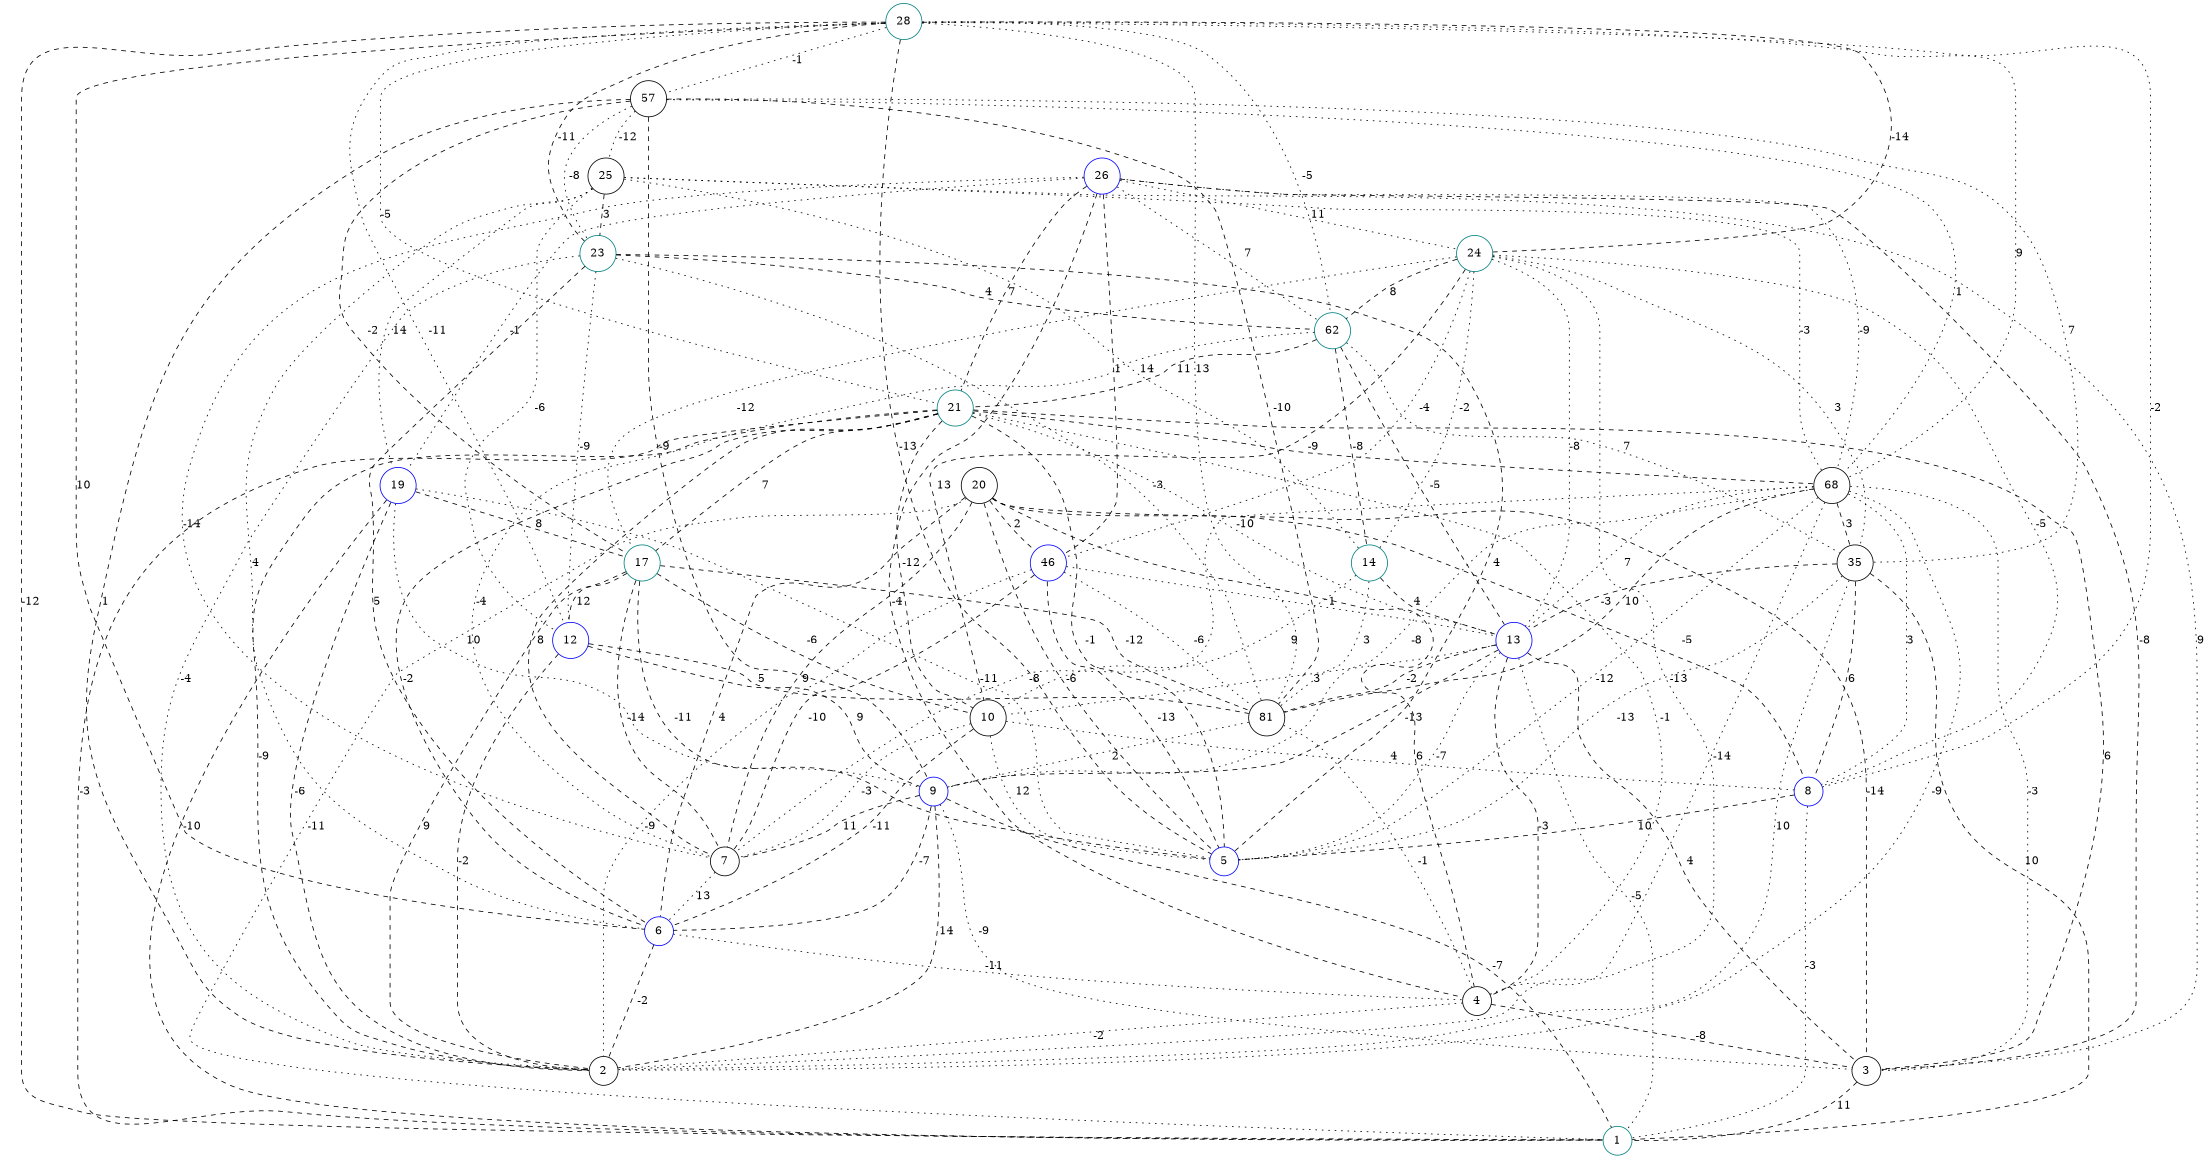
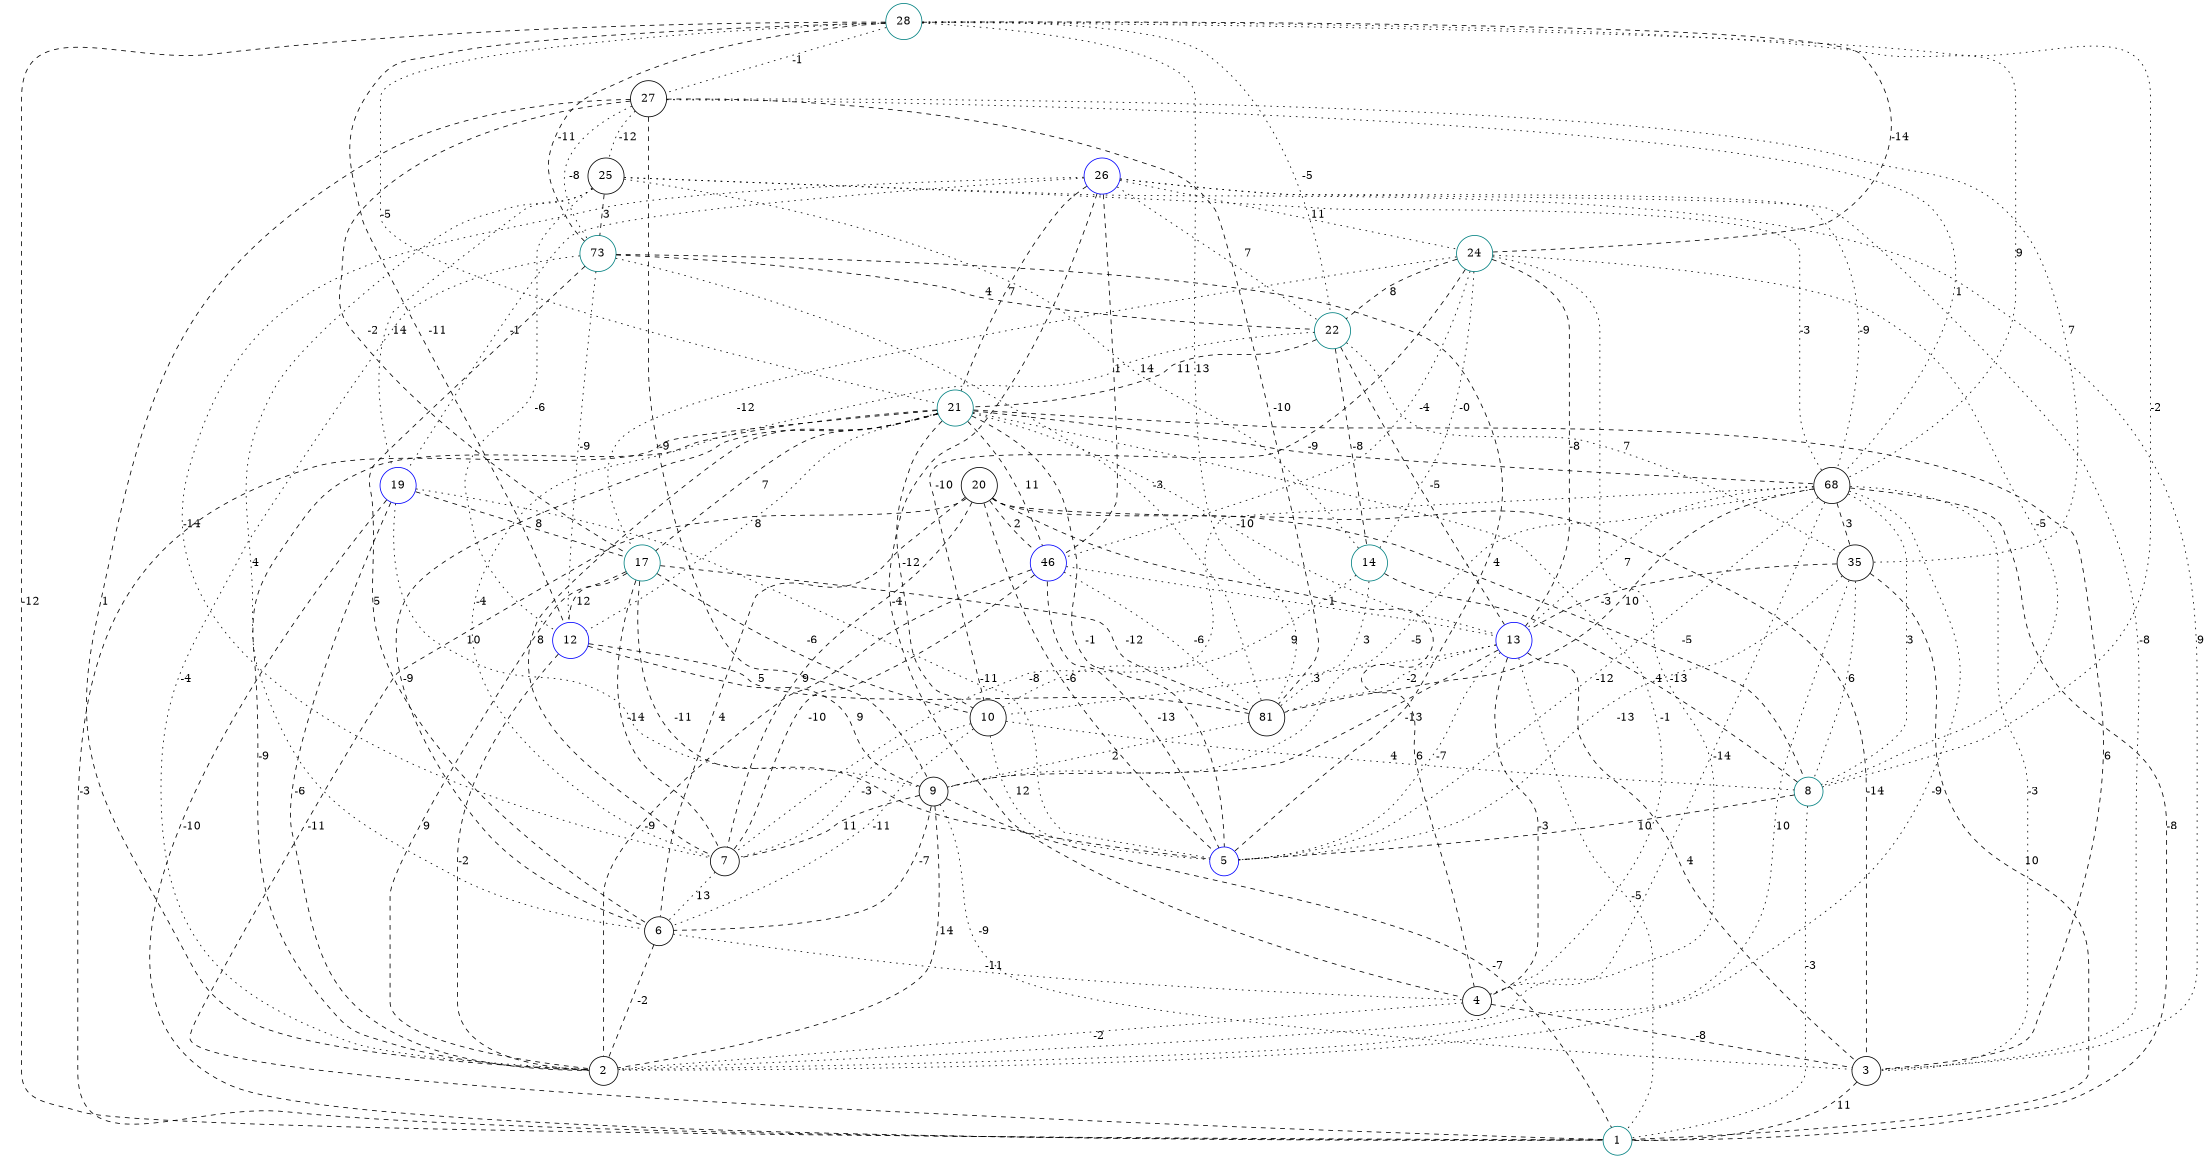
node "57": label "57" -> "27"
edge "28" -- "12": style dotted -> dashed
node "23": label "23" -> "73"
edge "28" -- "6": removed, label "10"
node "62": label "62" -> "22"
edge "24" -- "35": removed, label "3"
edge "26" -- "3": style dashed -> dotted
edge "24" -- "14": label "-2" -> "-0"
edge "24" -- "13": style dotted -> dashed
edge "21" -- "46": added, label "11"
edge "24" -- "10": label "13" -> "-10"
edge "28" -- "5": removed, label "-13"
edge "21" -- "12": added, label "8"
edge "14" -- "13": now "14" -- "8"
edge "68" -- "9": label "-8" -> "-5"
edge "21" -- "6": label "-2" -> "-9"
edge "35" -- "8": style dashed -> dotted
edge "13" -- "81": style dashed -> dotted
edge "46" -- "2": style dotted -> dashed
node "9": color blue -> black
node "8": color blue -> teal
edge "81" -- "4": removed, label "-1"
edge "10" -- "6": style dashed -> dotted
node "6": color blue -> black
edge "68" -- "1": added, label "-8"
edge "20" -- "1": style dotted -> dashed
